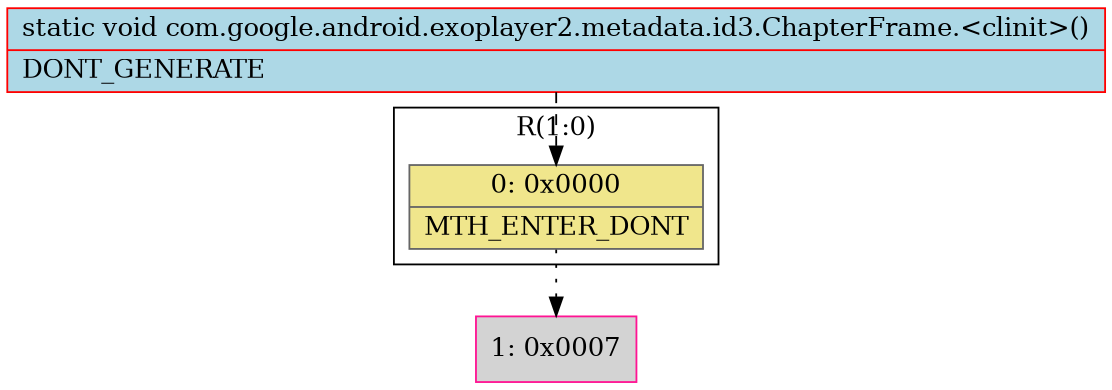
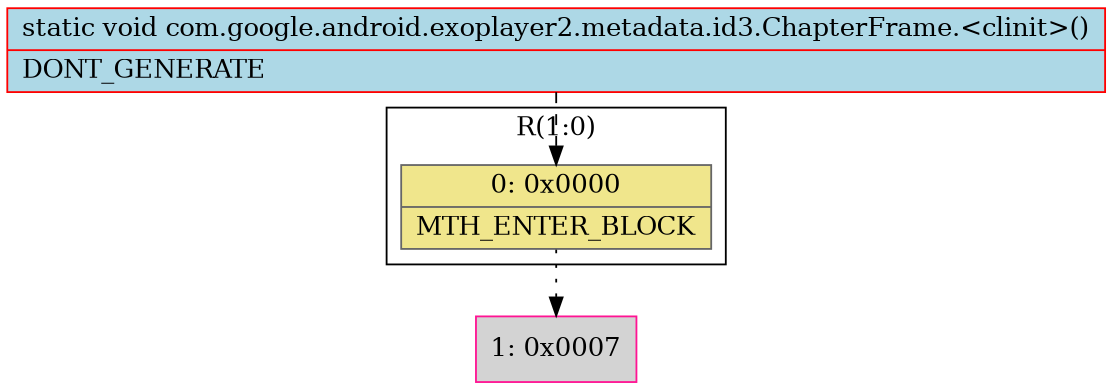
node "0: 0x0000": text "MTH_ENTER_DONT" -> "MTH_ENTER_BLOCK"
